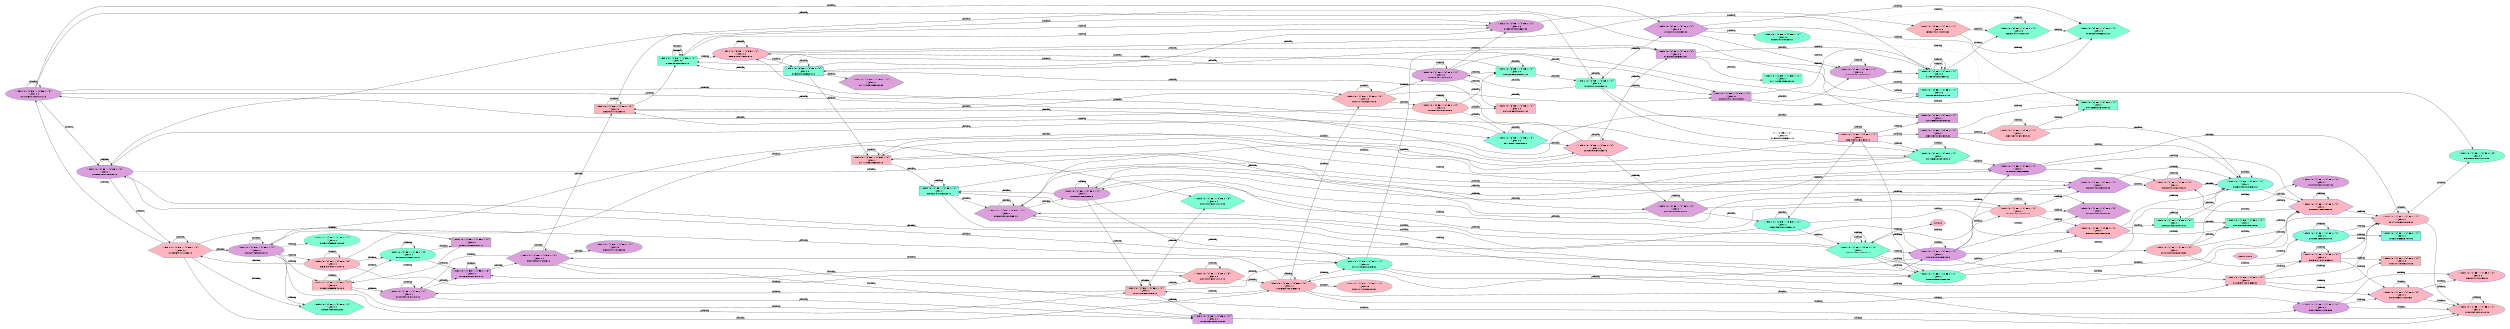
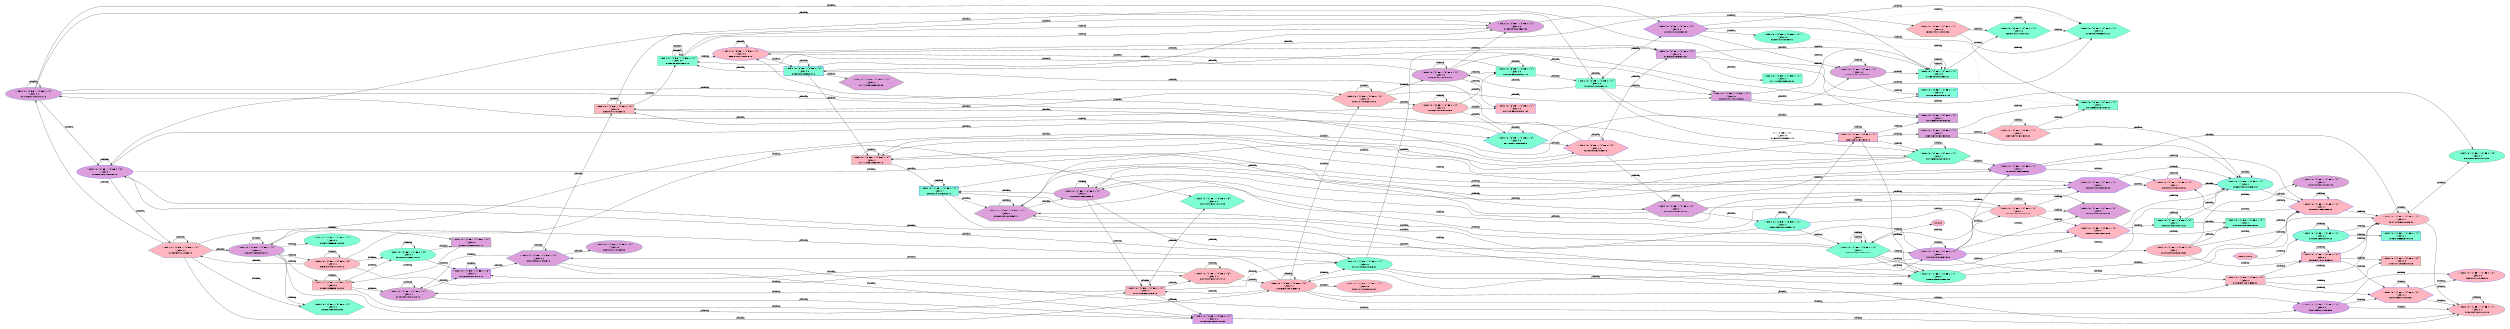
node "-201370": shape hexagon -> ellipse
